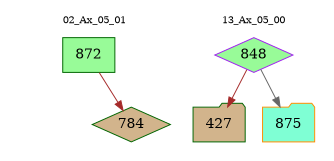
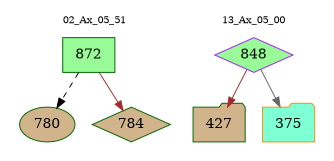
cluster "02_Ax_05_01": label "02_Ax_05_01" -> "02_Ax_05_51"
node "780": added
node "875": label "875" -> "375"
